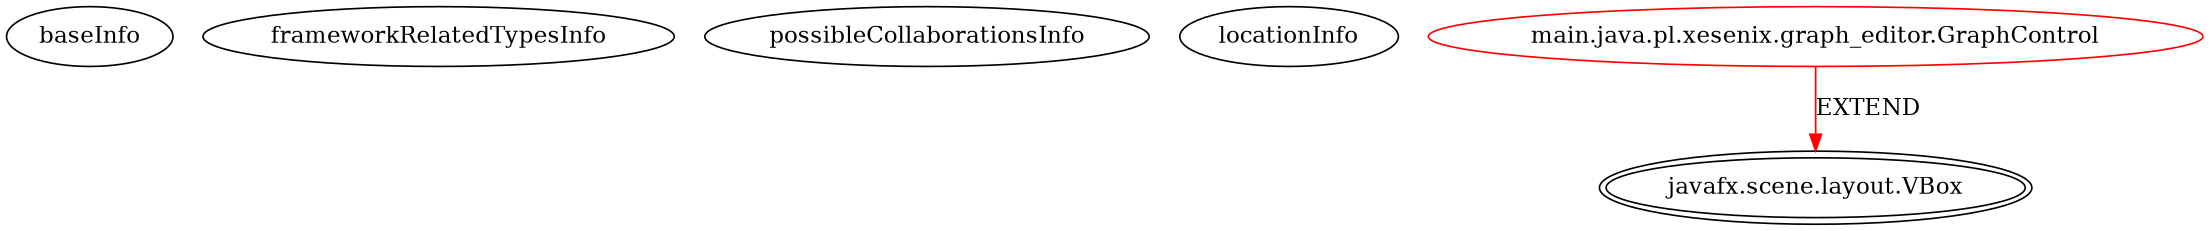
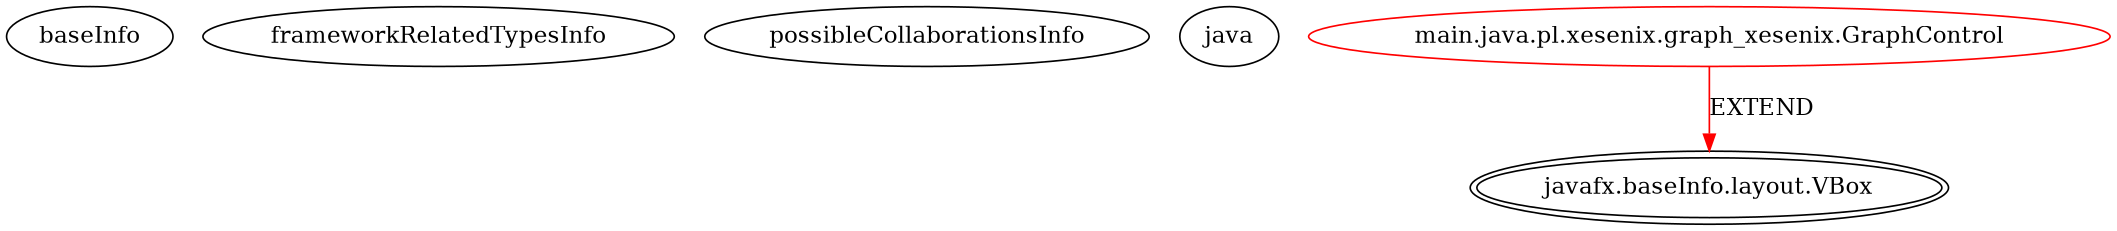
node "locationInfo": label "locationInfo" -> "java"
node "main.java.pl.xesenix.graph_editor.GraphControl": label "main.java.pl.xesenix.graph_editor.GraphControl" -> "main.java.pl.xesenix.graph_xesenix.GraphControl"
node "javafx.scene.layout.VBox": label "javafx.scene.layout.VBox" -> "javafx.baseInfo.layout.VBox"
